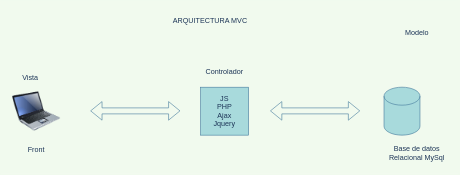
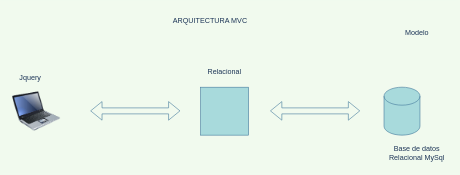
node "Controlador": label "Controlador" -> "Relacional"
node "Vista": label "Vista" -> "Jquery"
node "JS PHP Ajax Jquery": removed
node "Front": removed
